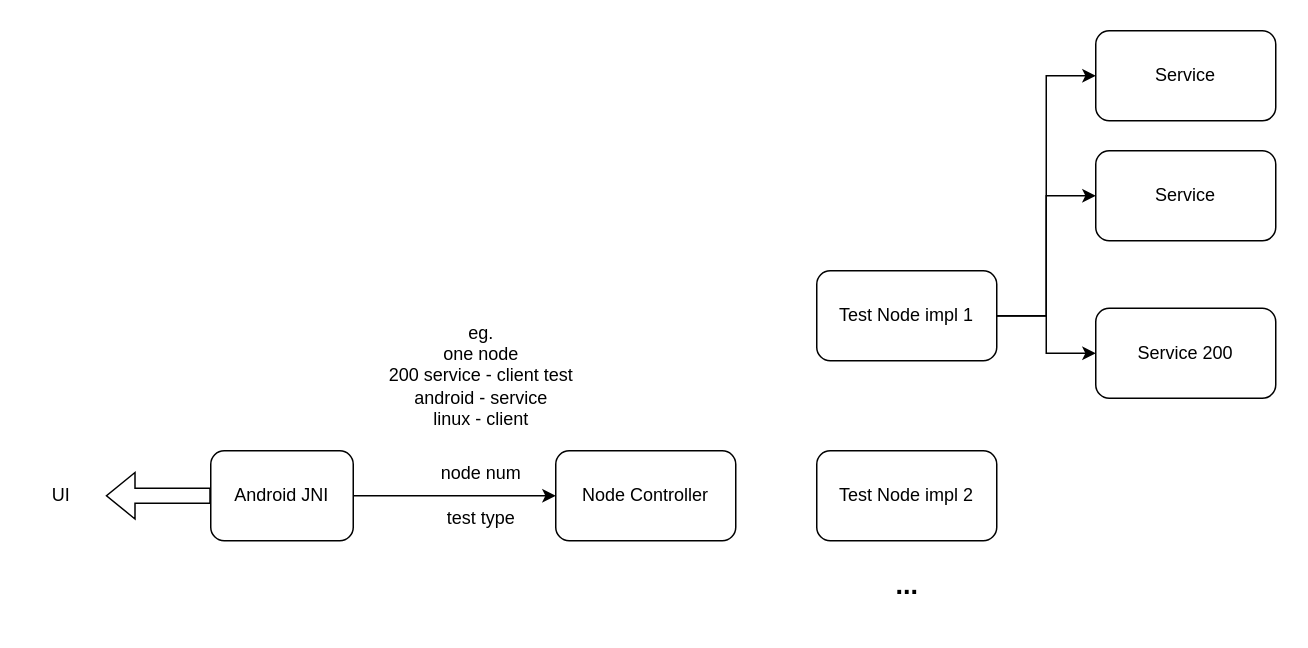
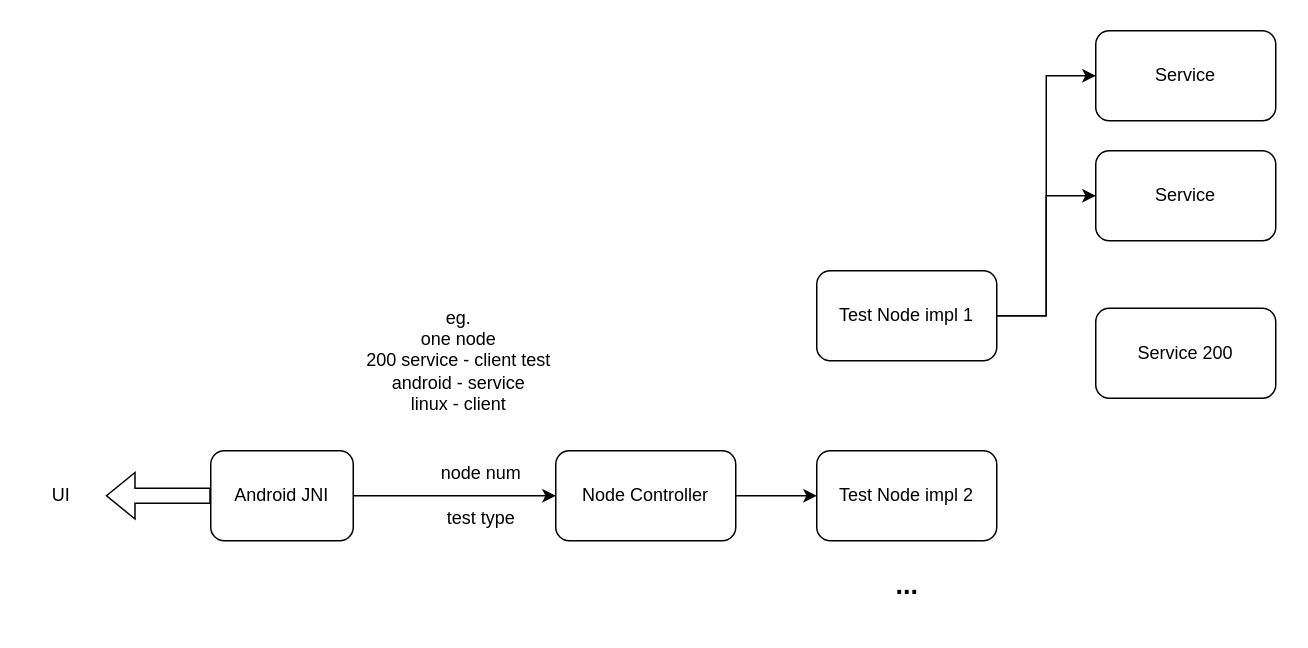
edge "Test Node impl 1" -> "Service 200": removed
node "eg. one node 200 service - client test android - service linux - client": moved (481, 376) -> (458, 361)
edge "Node Controller" -> "Test Node impl 2": added
